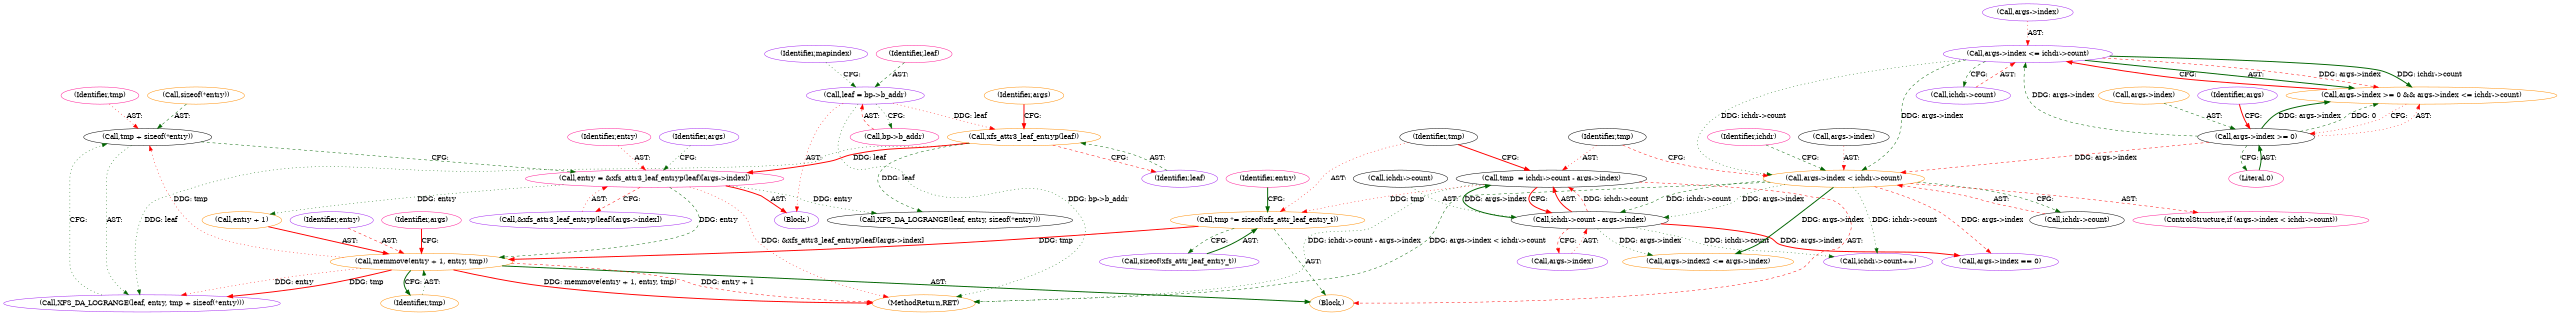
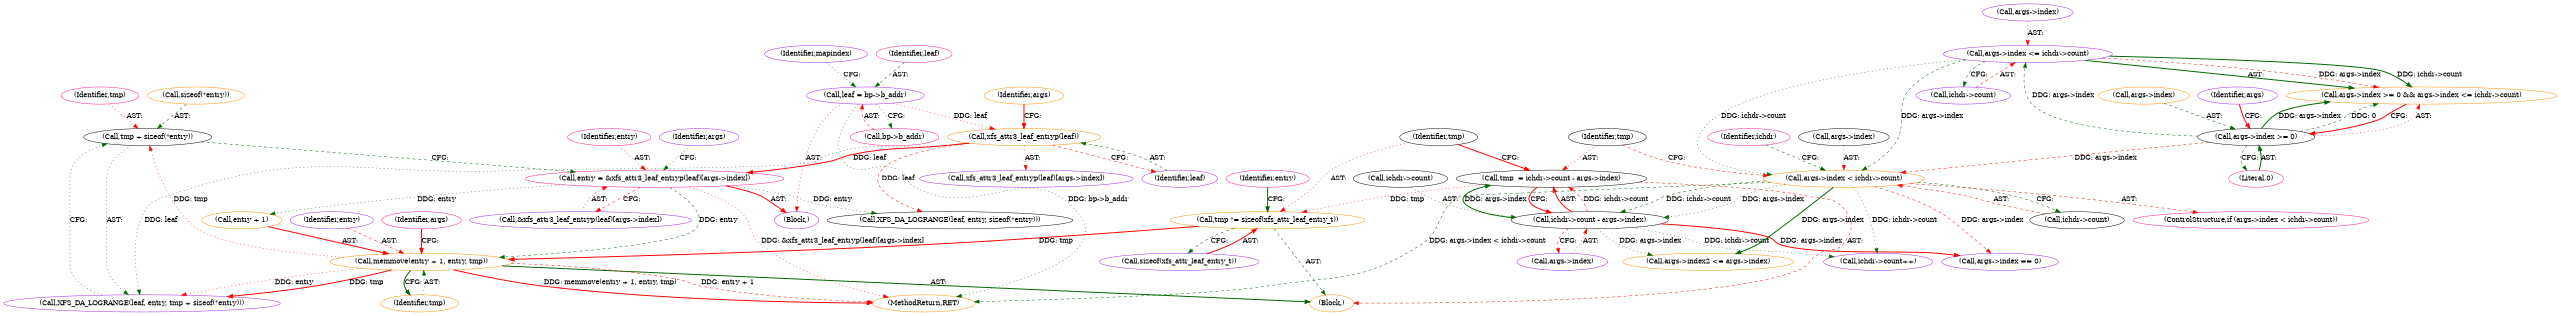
edge "(Call,args->index >= 0 && args->index <= ichdr->count)" -> "(Call,args->index <= ichdr->count)": removed, label "CFG:"
edge "(Call,args->index >= 0 && args->index <= ichdr->count)" -> "(Call,args->index >= 0)": style dotted -> bold
edge "(Call,xfs_attr3_leaf_entryp(leaf))" -> "(Call,XFS_DA_LOGRANGE(leaf, entry, sizeof(*entry)))": color darkgreen -> red
node "(Call,xfs_attr3_leaf_entryp(leaf)[args->index])": added
edge "(Call,sizeof(xfs_attr_leaf_entry_t))" -> "(Call,tmp *= sizeof(xfs_attr_leaf_entry_t))": color darkgreen -> red
edge "(Call,tmp  = ichdr->count - args->index)" -> "(MethodReturn,RET)": removed, label "DDG: ichdr->count - args->index"
